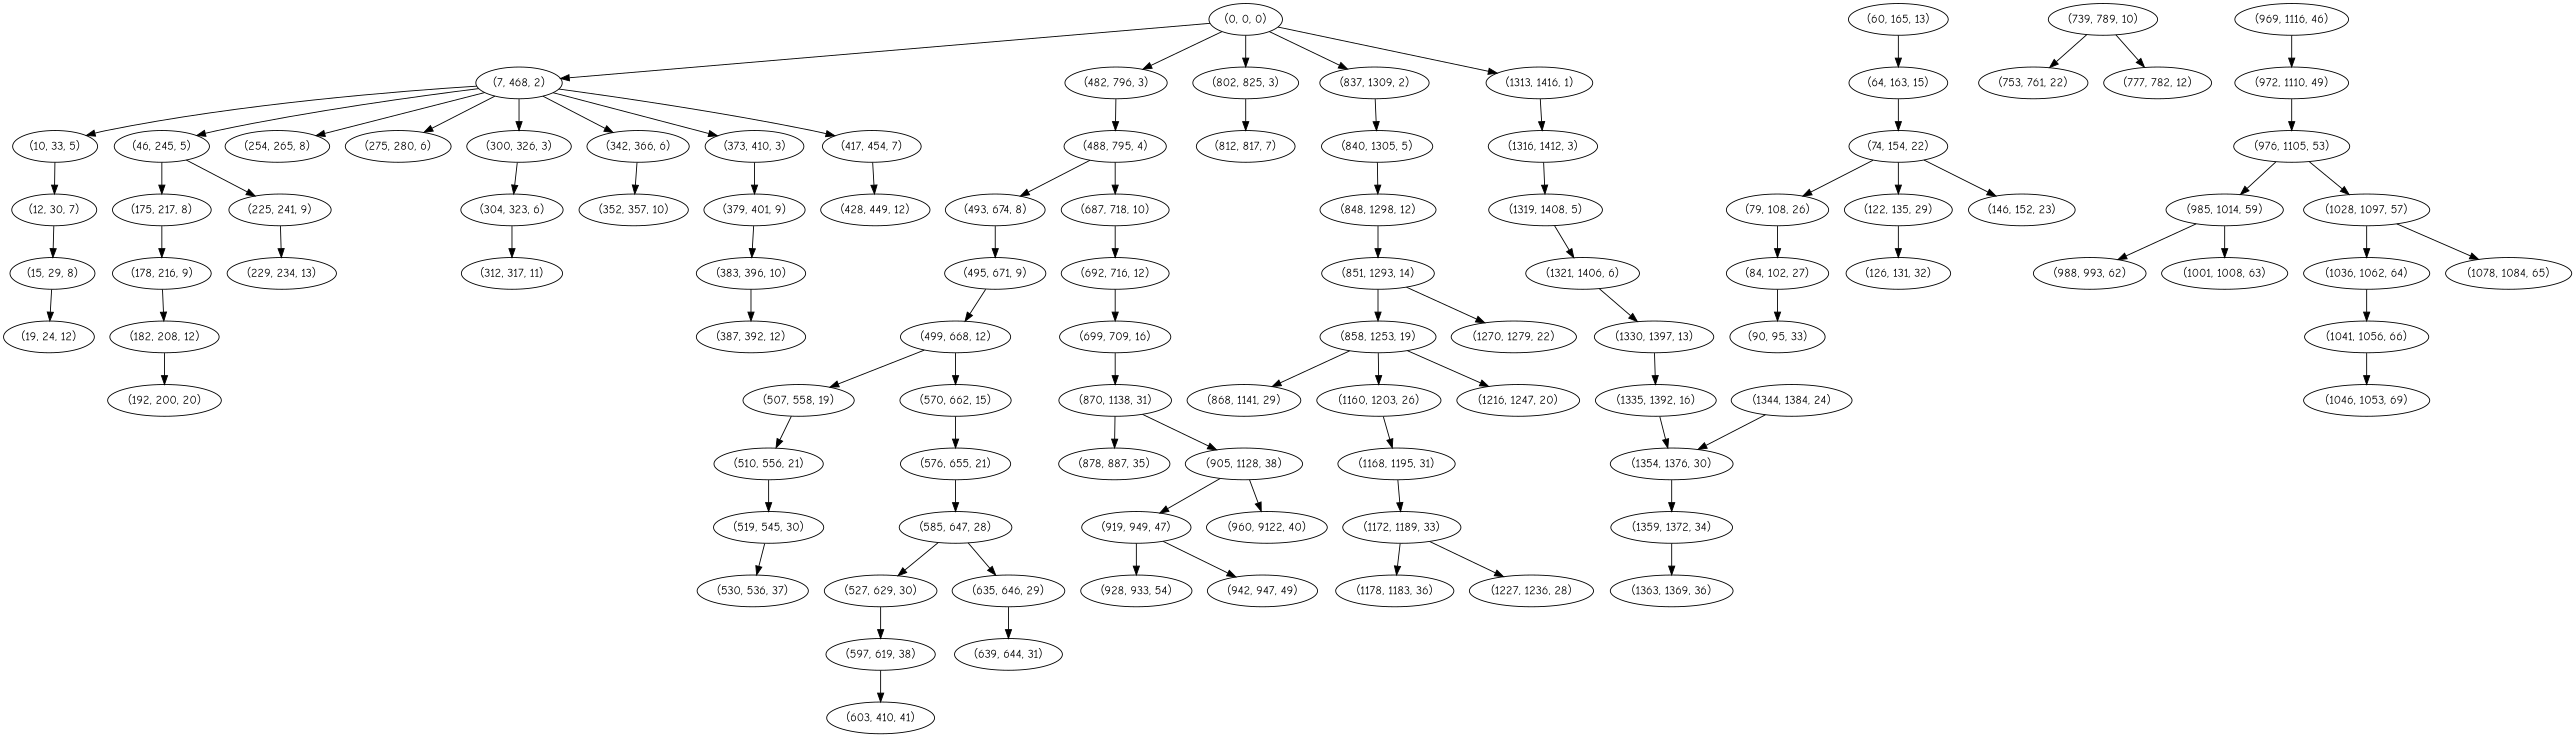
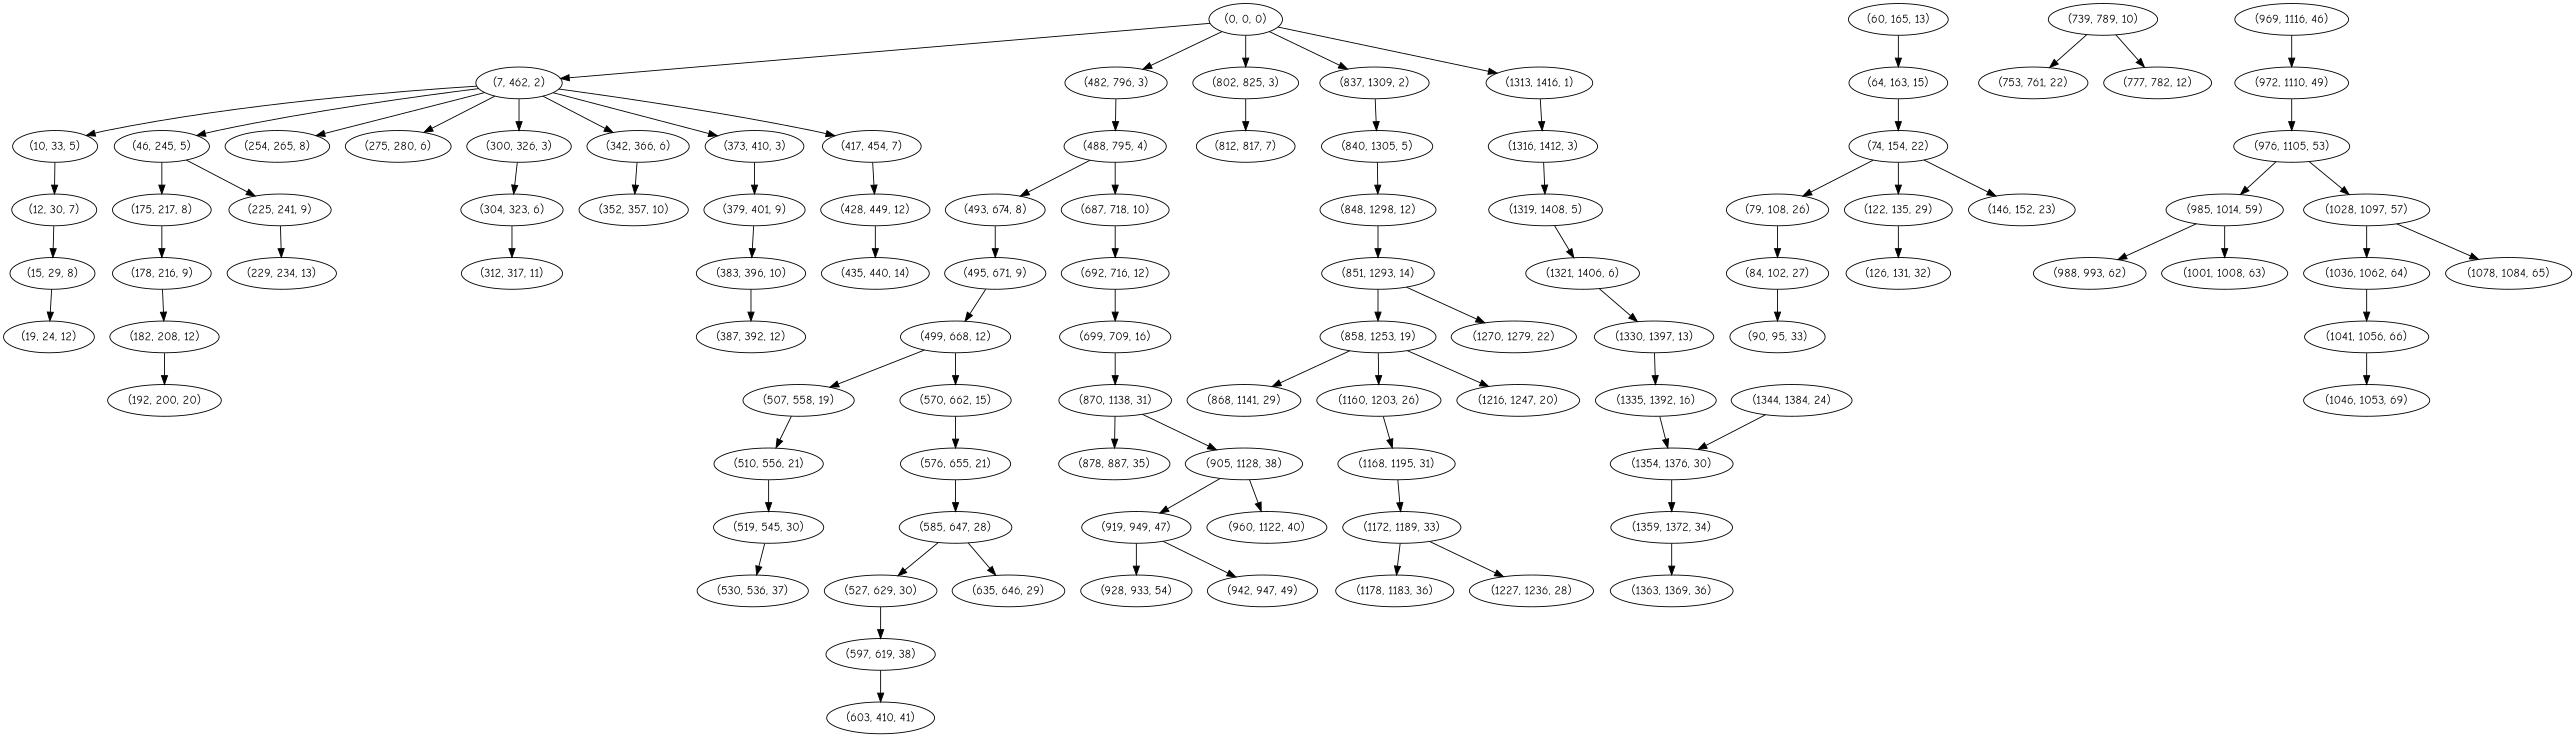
node "(7, 468, 2)": label "(7, 468, 2)" -> "(7, 462, 2)"
node "(435, 440, 14)": added
node "(960, 9122, 40)": label "(960, 9122, 40)" -> "(960, 1122, 40)"
node "(639, 644, 31)": removed
